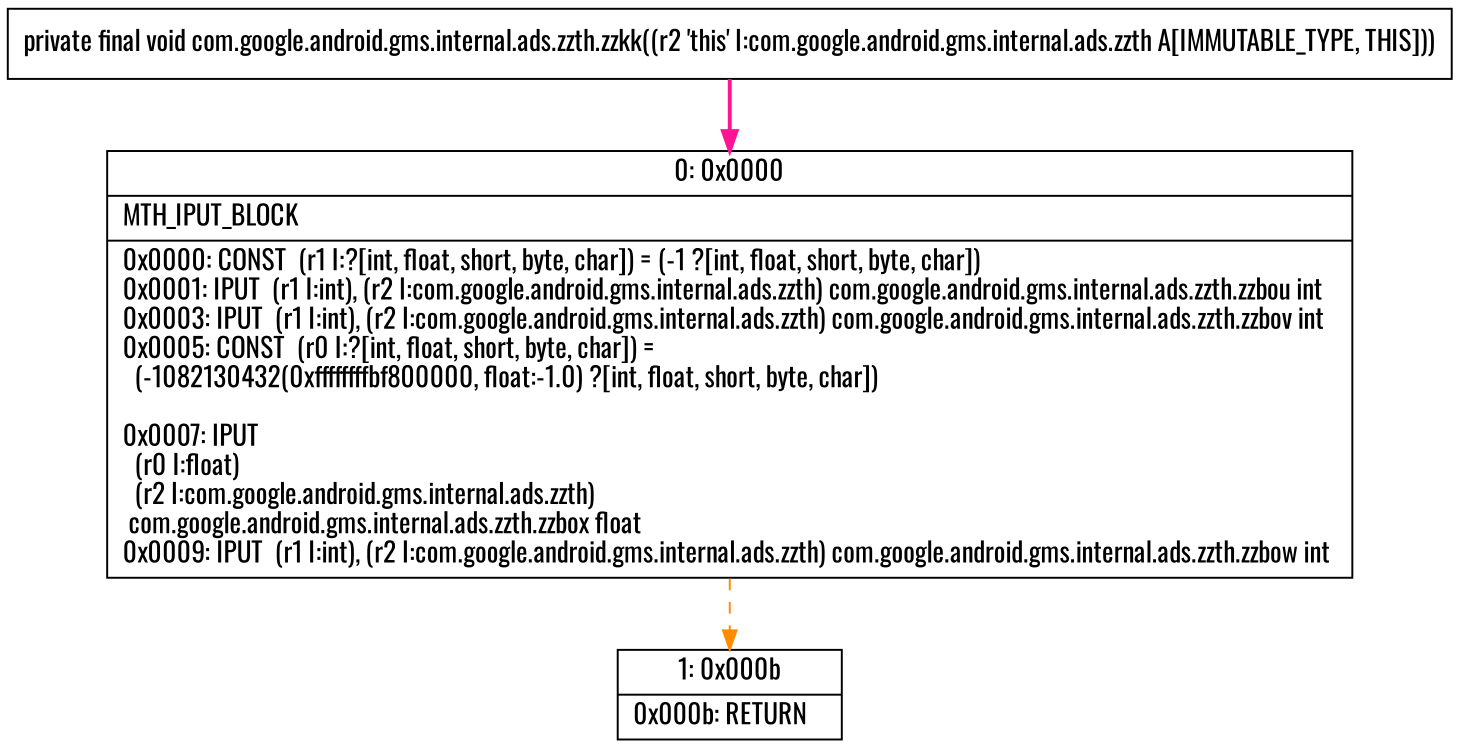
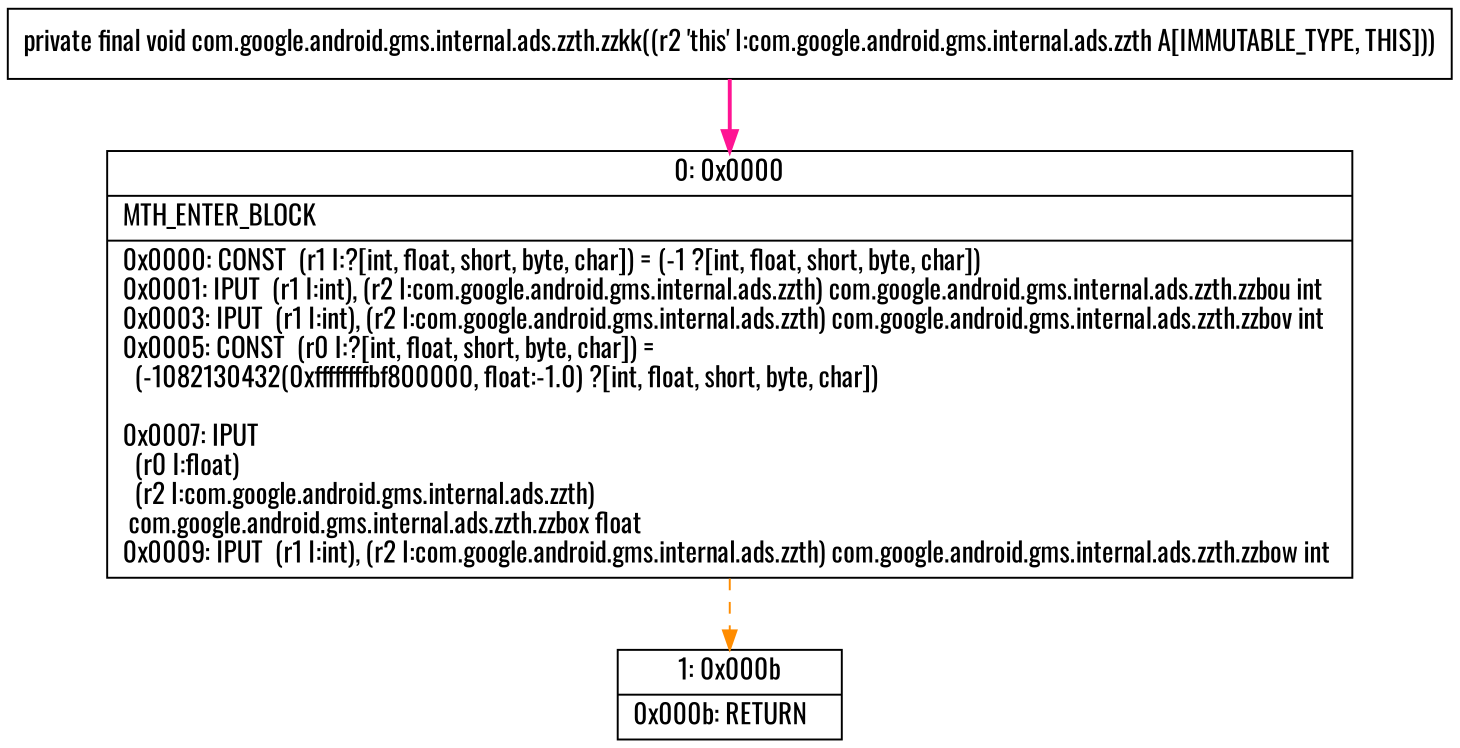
node "0: 0x0000": text "MTH_IPUT_BLOCK" -> "MTH_ENTER_BLOCK"
